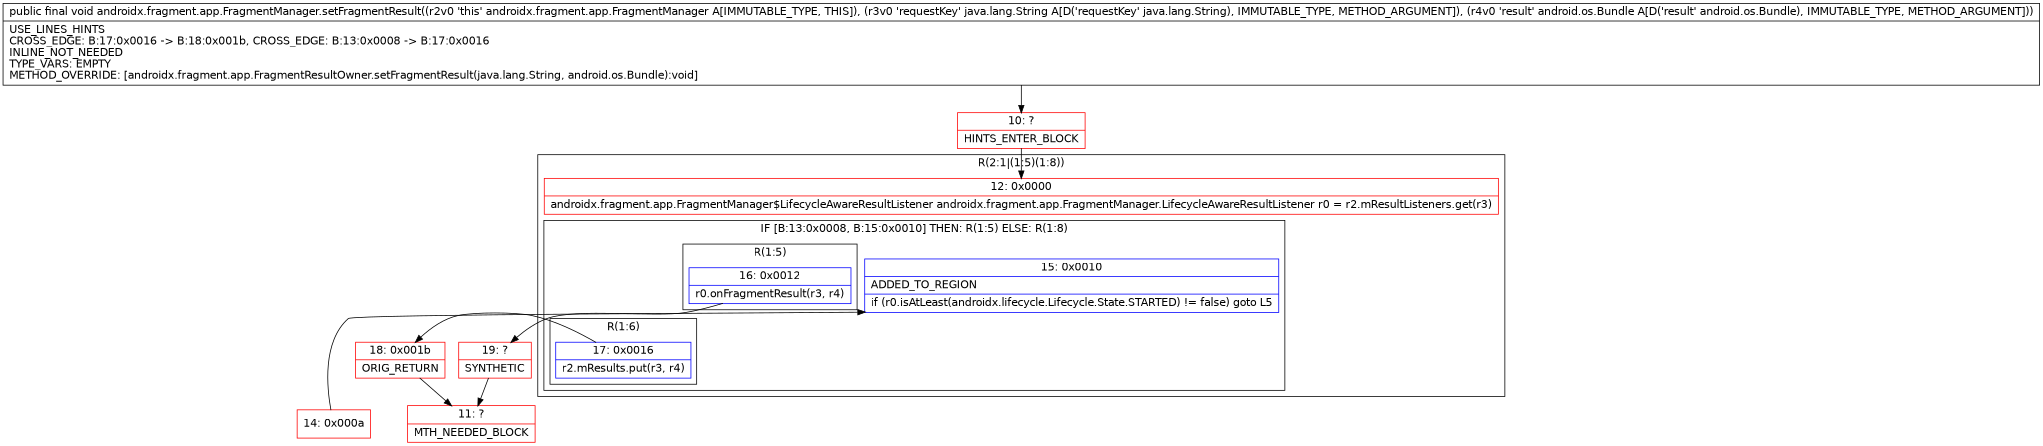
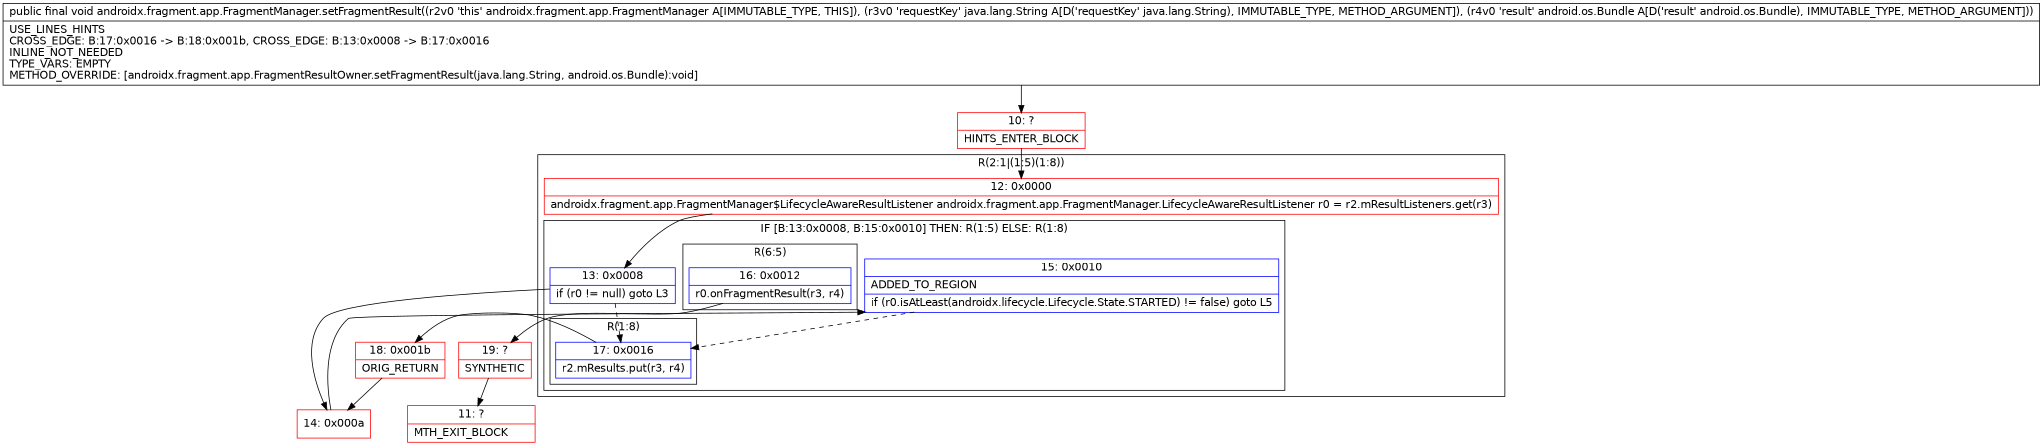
cluster "R(1:5)": label "R(1:5)" -> "R(6:5)"
node "13: 0x0008": added
cluster "R(1:6)": label "R(1:6)" -> "R(1:8)"
edge "15: 0x0010" -> "17: 0x0016": added
edge "18: 0x001b" -> "11: ?": now "18: 0x001b" -> "14: 0x000a"
node "11: ?": text "MTH_NEEDED_BLOCK" -> "MTH_EXIT_BLOCK"
